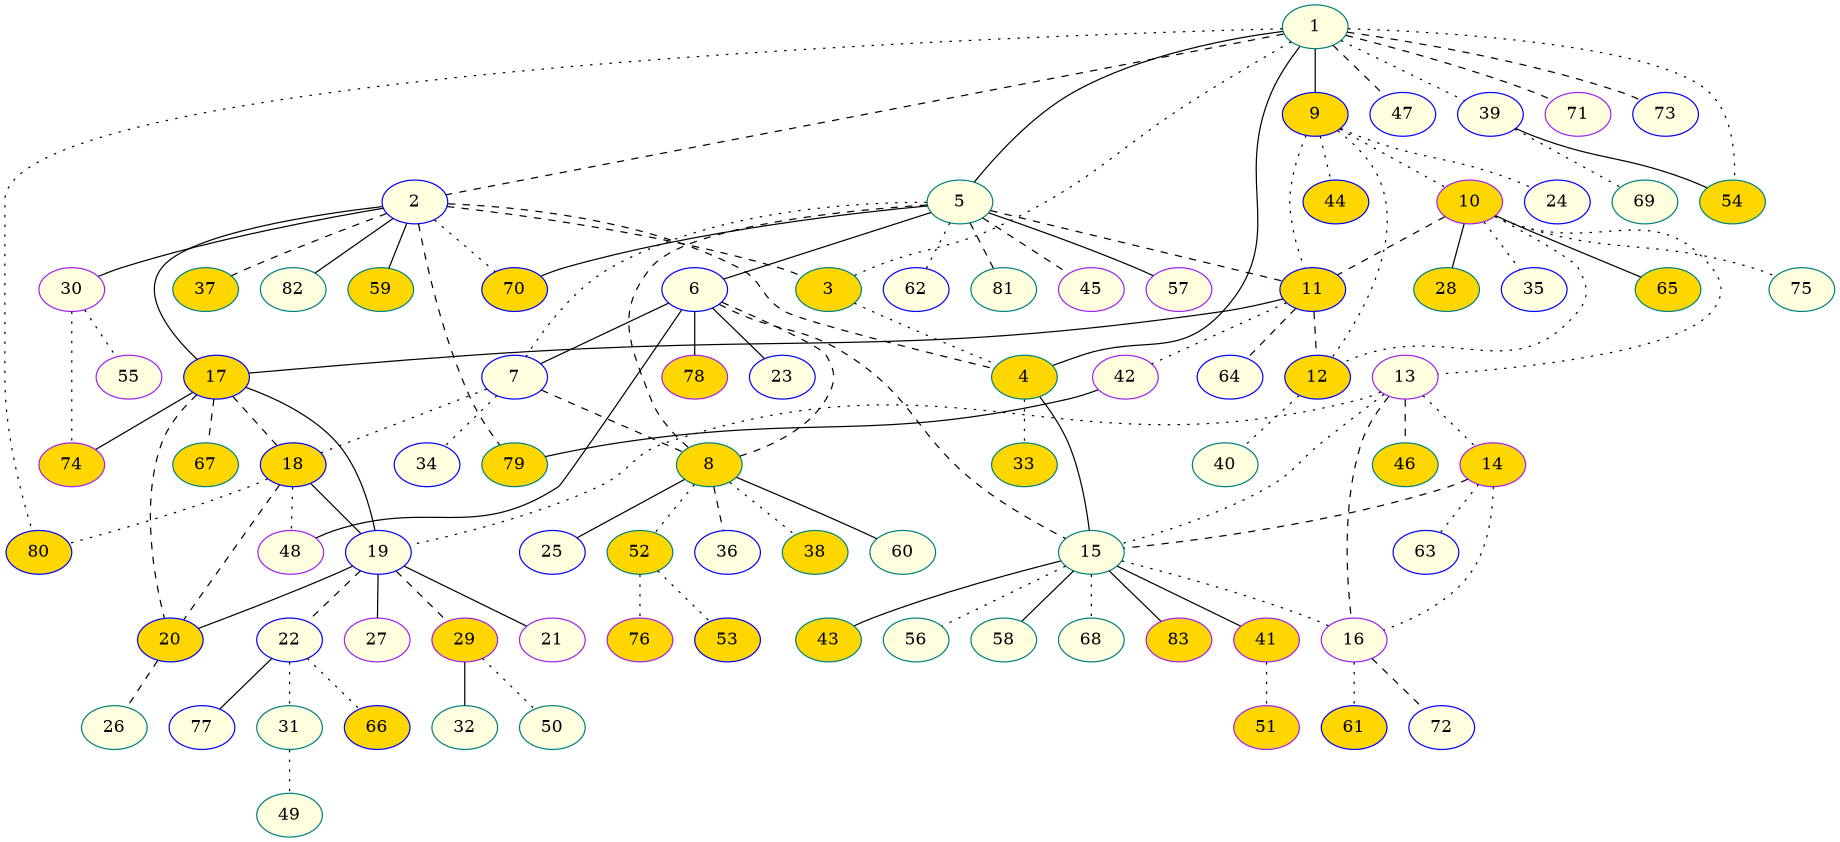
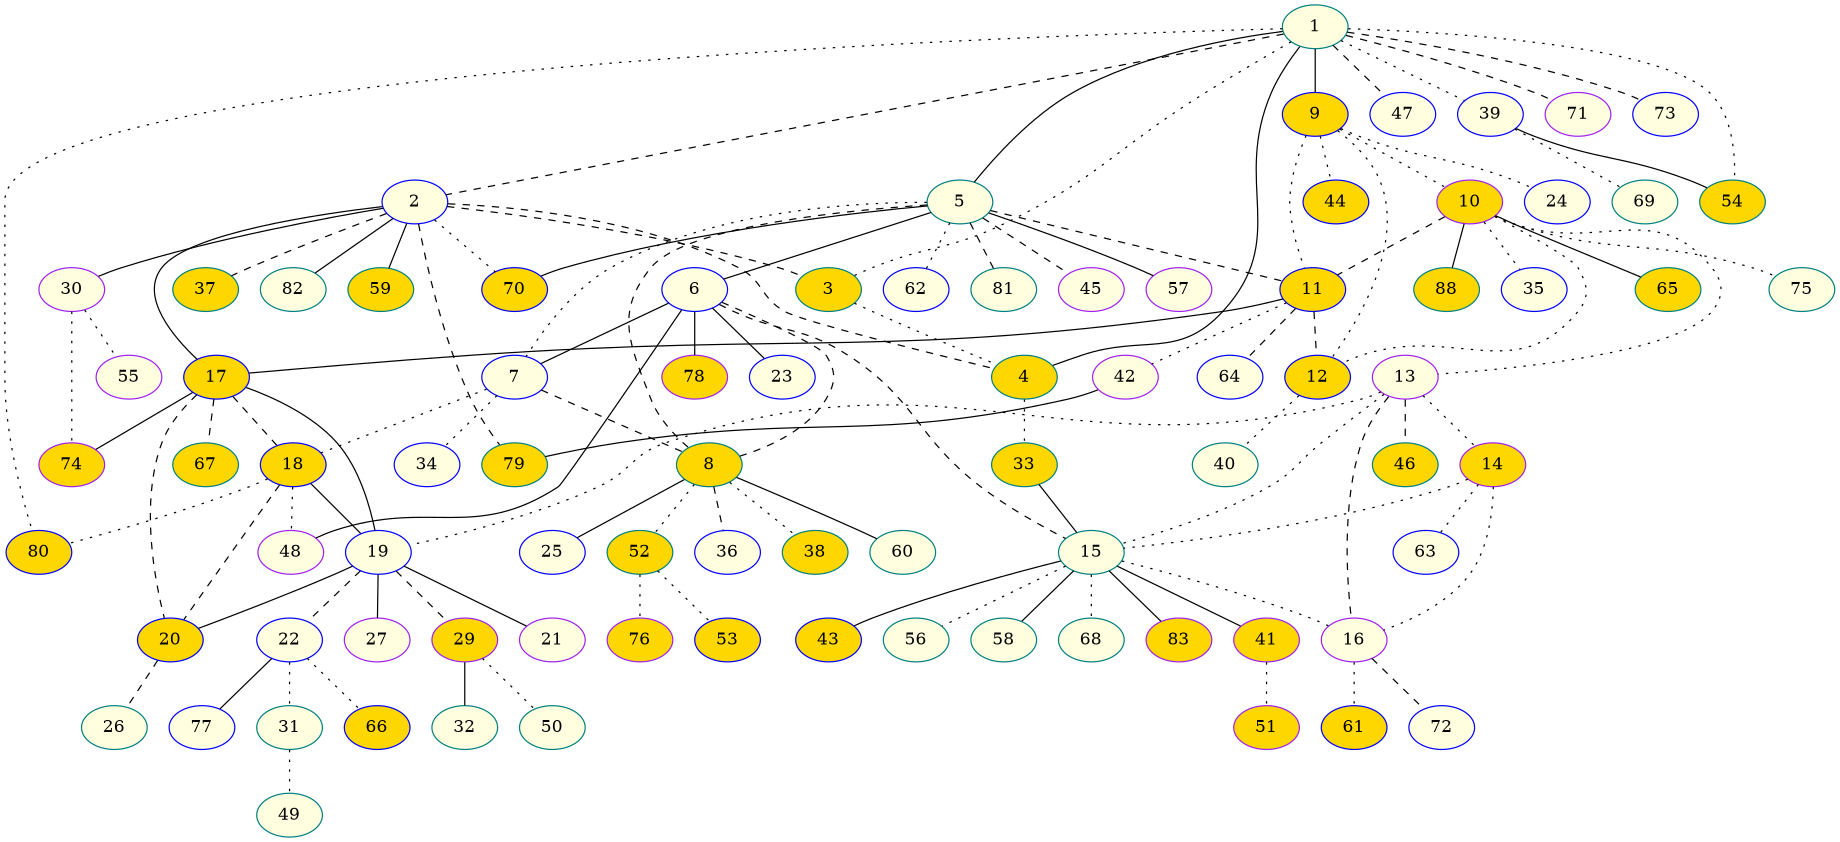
node "28": label "28" -> "88"
edge "4" -- "15": now "33" -- "15"
edge "14" -- "15": style dashed -> dotted
node "43": color teal -> blue
